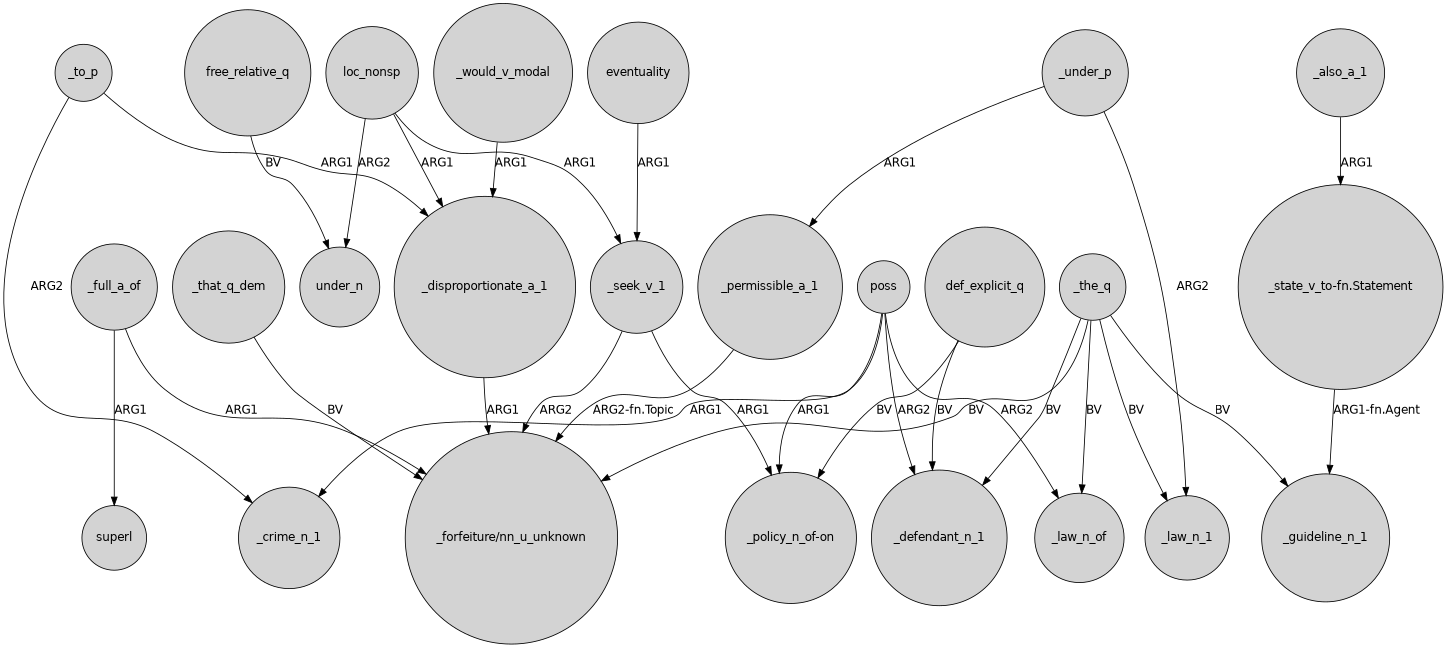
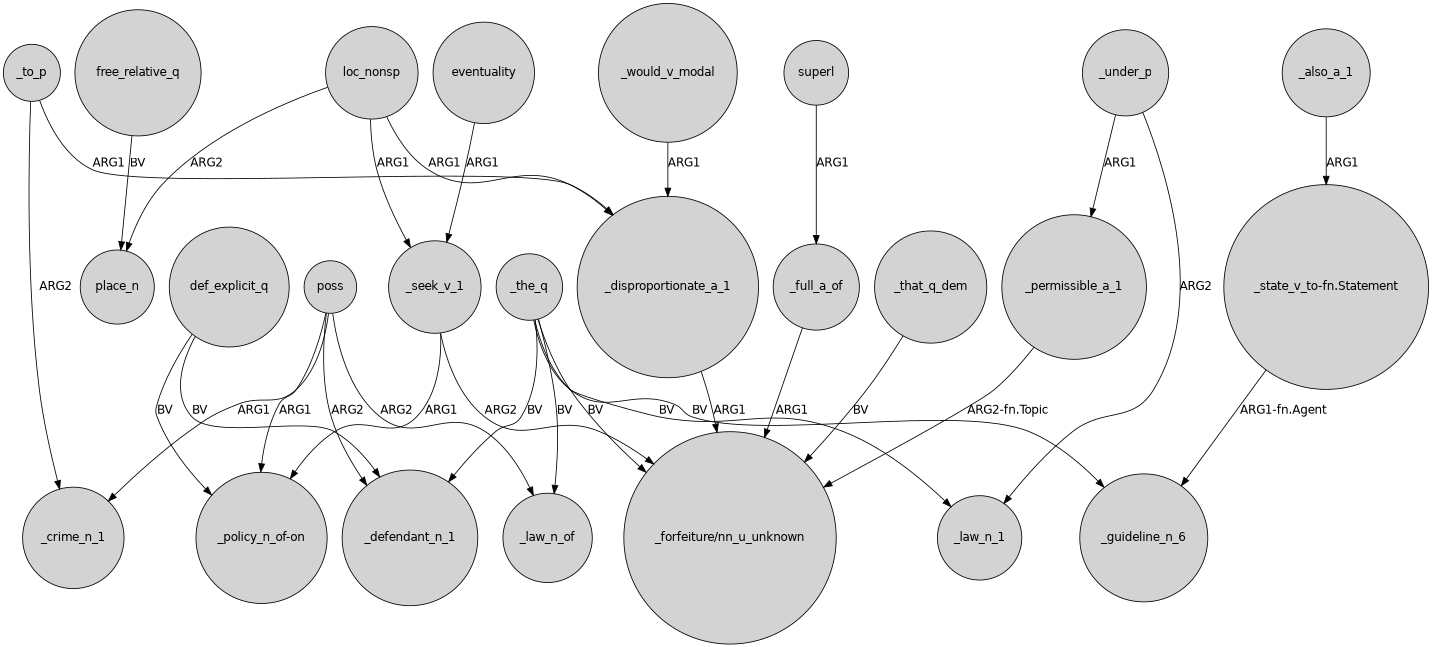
node "under_n": label "under_n" -> "place_n"
edge "_full_a_of" -> "superl": reversed
node "_guideline_n_1": label "_guideline_n_1" -> "_guideline_n_6"
